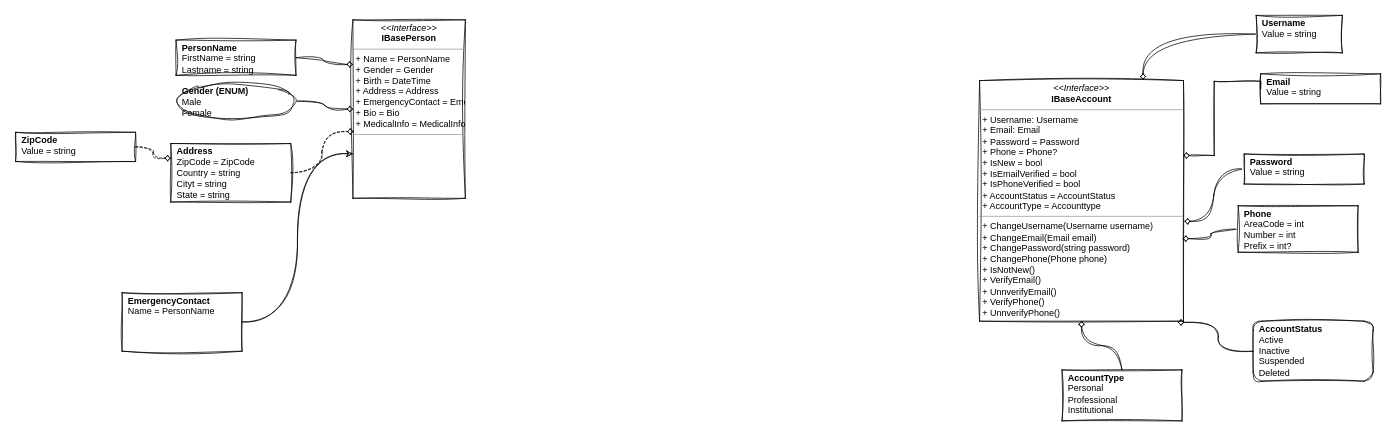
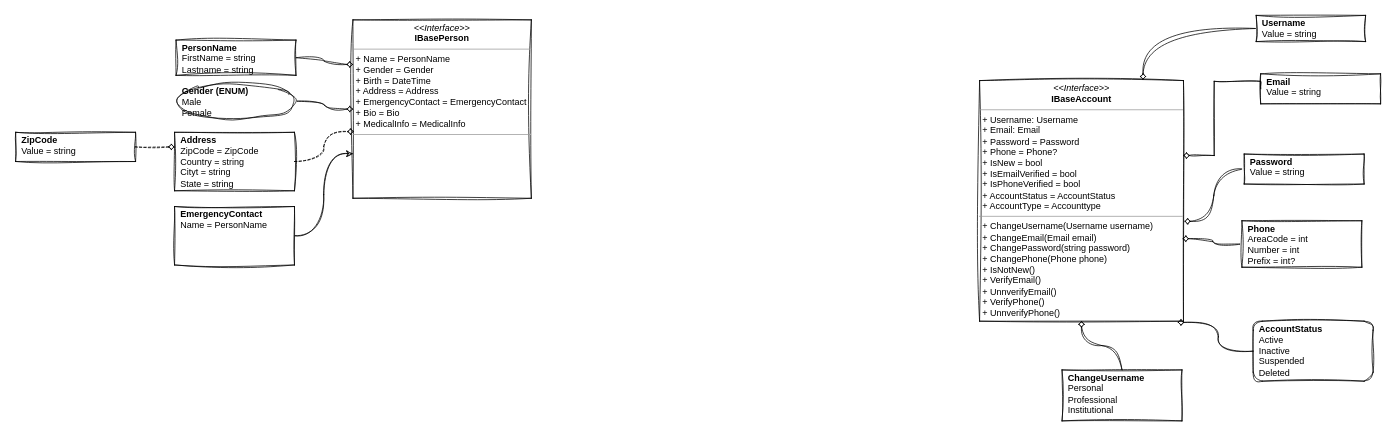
node "Username Value = string": size 86x38 -> 110x26
node "<<Interface>> IBasePerson + Name = PersonName + Gender = Gender + Birth = DateTime + Address = Address + EmergencyContact = EmergencyContact + Bio = Bio + MedicalInfo = MedicalInfo": size 113x179 -> 179x179
node "Address ZipCode = ZipCode Country = string Cityt = string State = string": moved (231, 173) -> (234, 162)
node "Phone AreaCode = int Number = int Prefix = int?": moved (1299, 229) -> (1302, 244)
node "EmergencyContact Name = PersonName": moved (182, 322) -> (234, 236)
node "AccountType Personal Professional Institutional": label "AccountType Personal Professional Institutional" -> "ChangeUsername Personal Professional Institutional"
